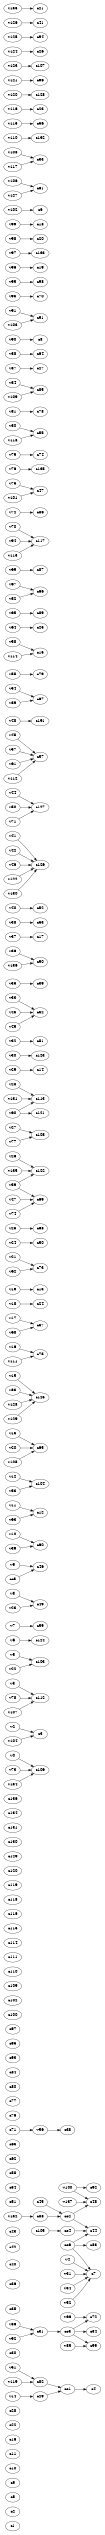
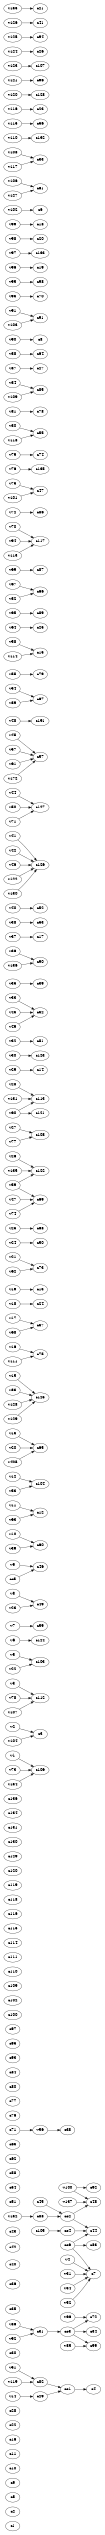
node "v112": label "v112" -> "v172"
node "v105": label "v105" -> "v405"
node "v0": label "v0" -> "v1"
